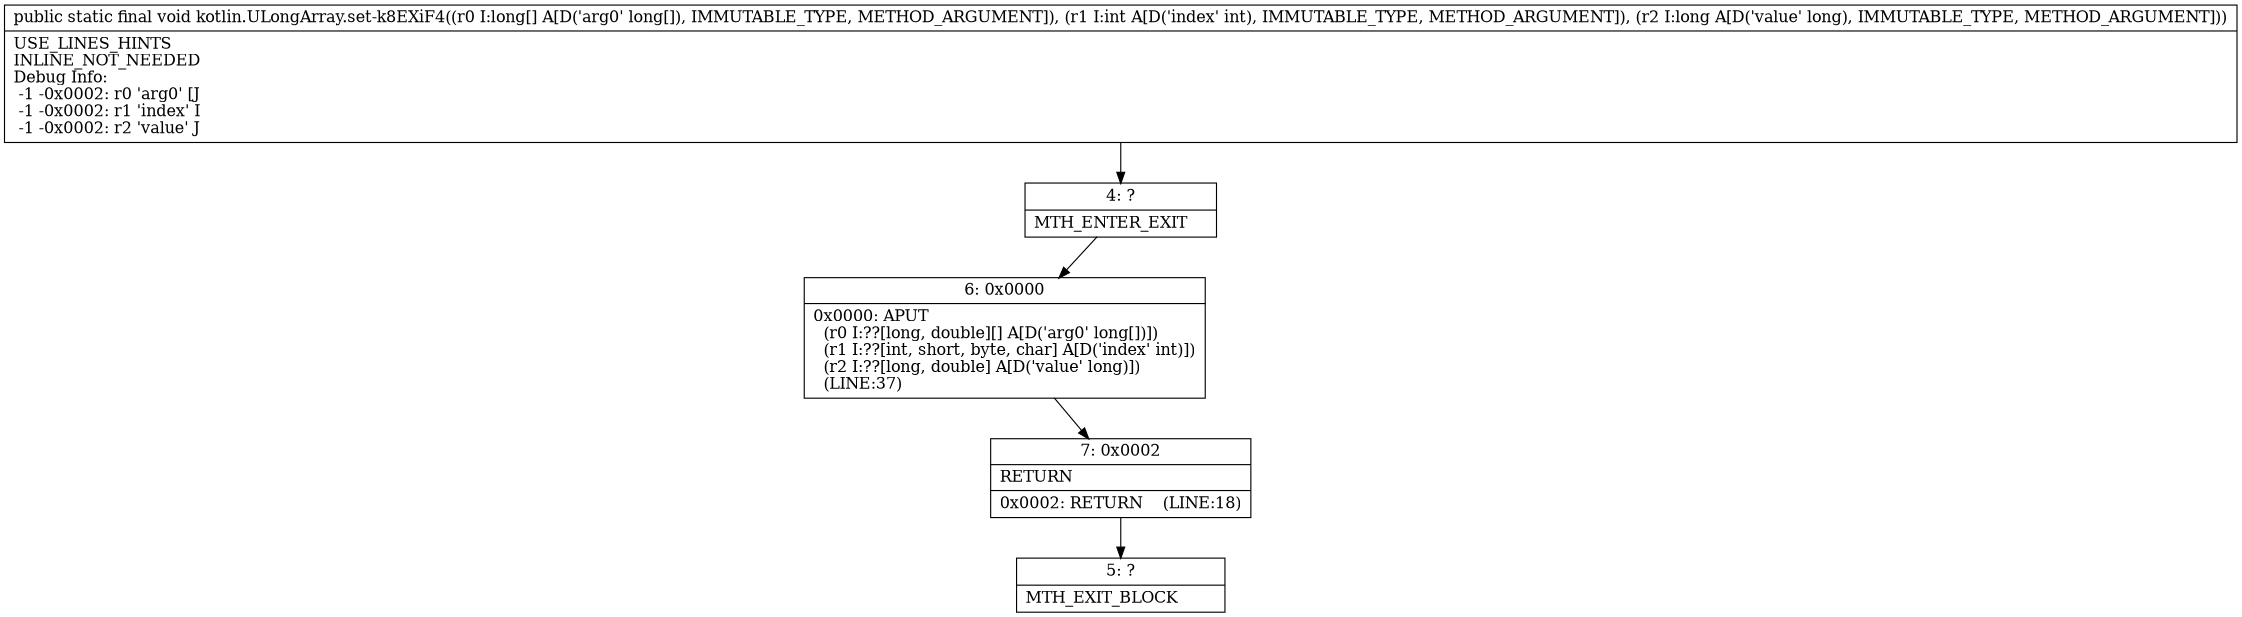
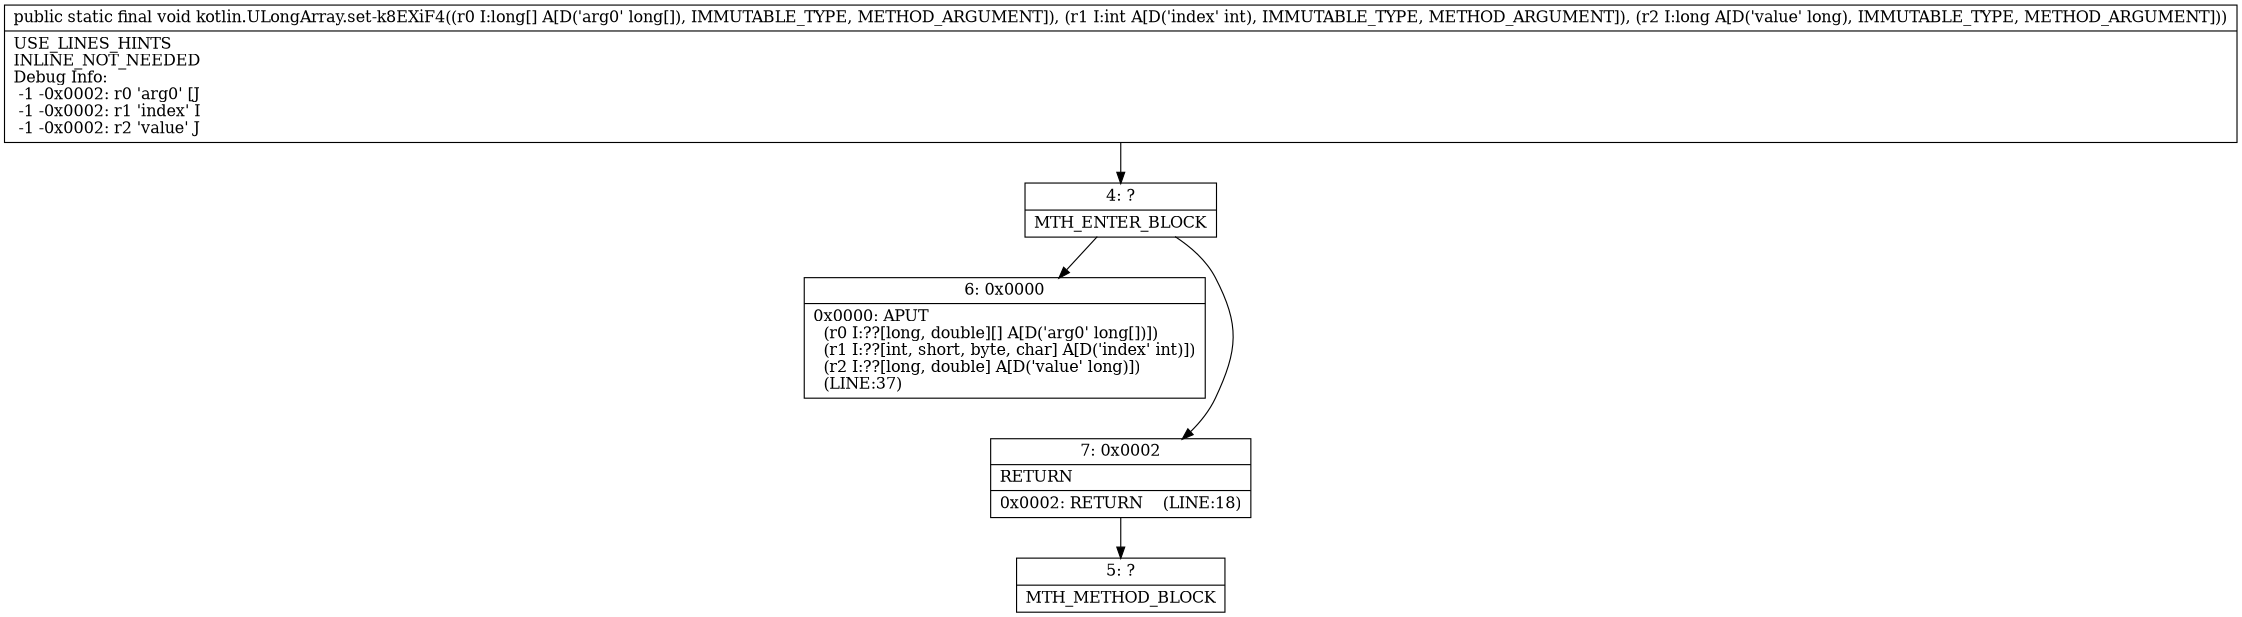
node "4: ?": text "MTH_ENTER_EXIT" -> "MTH_ENTER_BLOCK"
edge "6: 0x0000" -> "7: 0x0002": now "4: ?" -> "7: 0x0002"
node "5: ?": text "MTH_EXIT_BLOCK" -> "MTH_METHOD_BLOCK"
